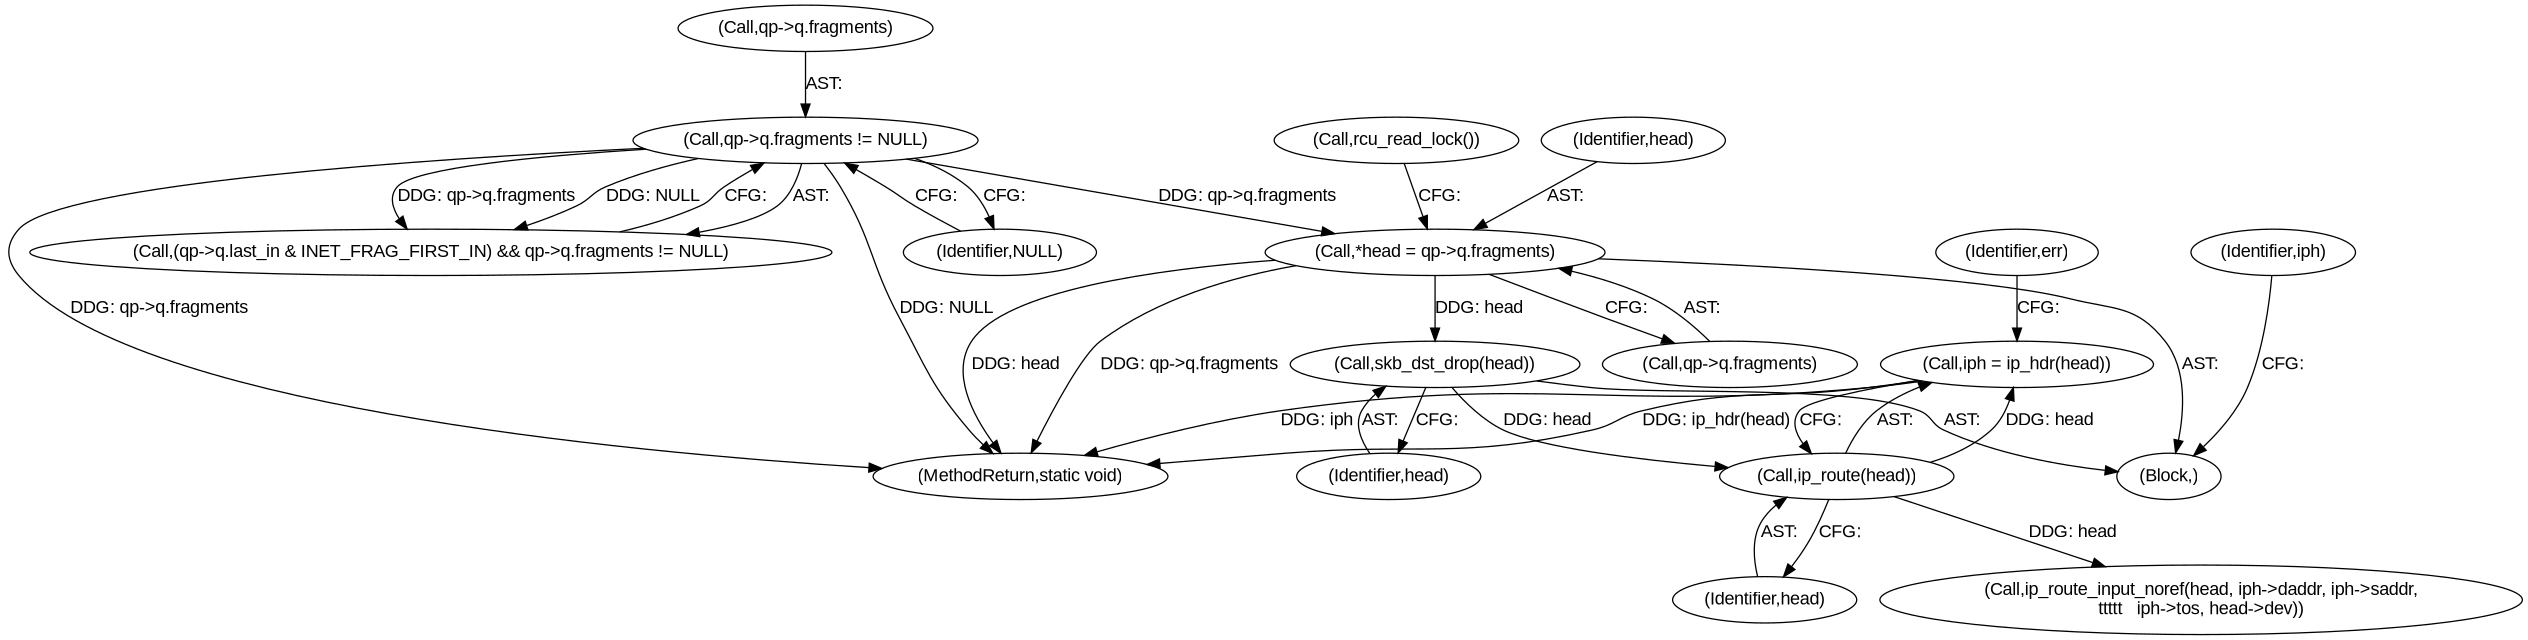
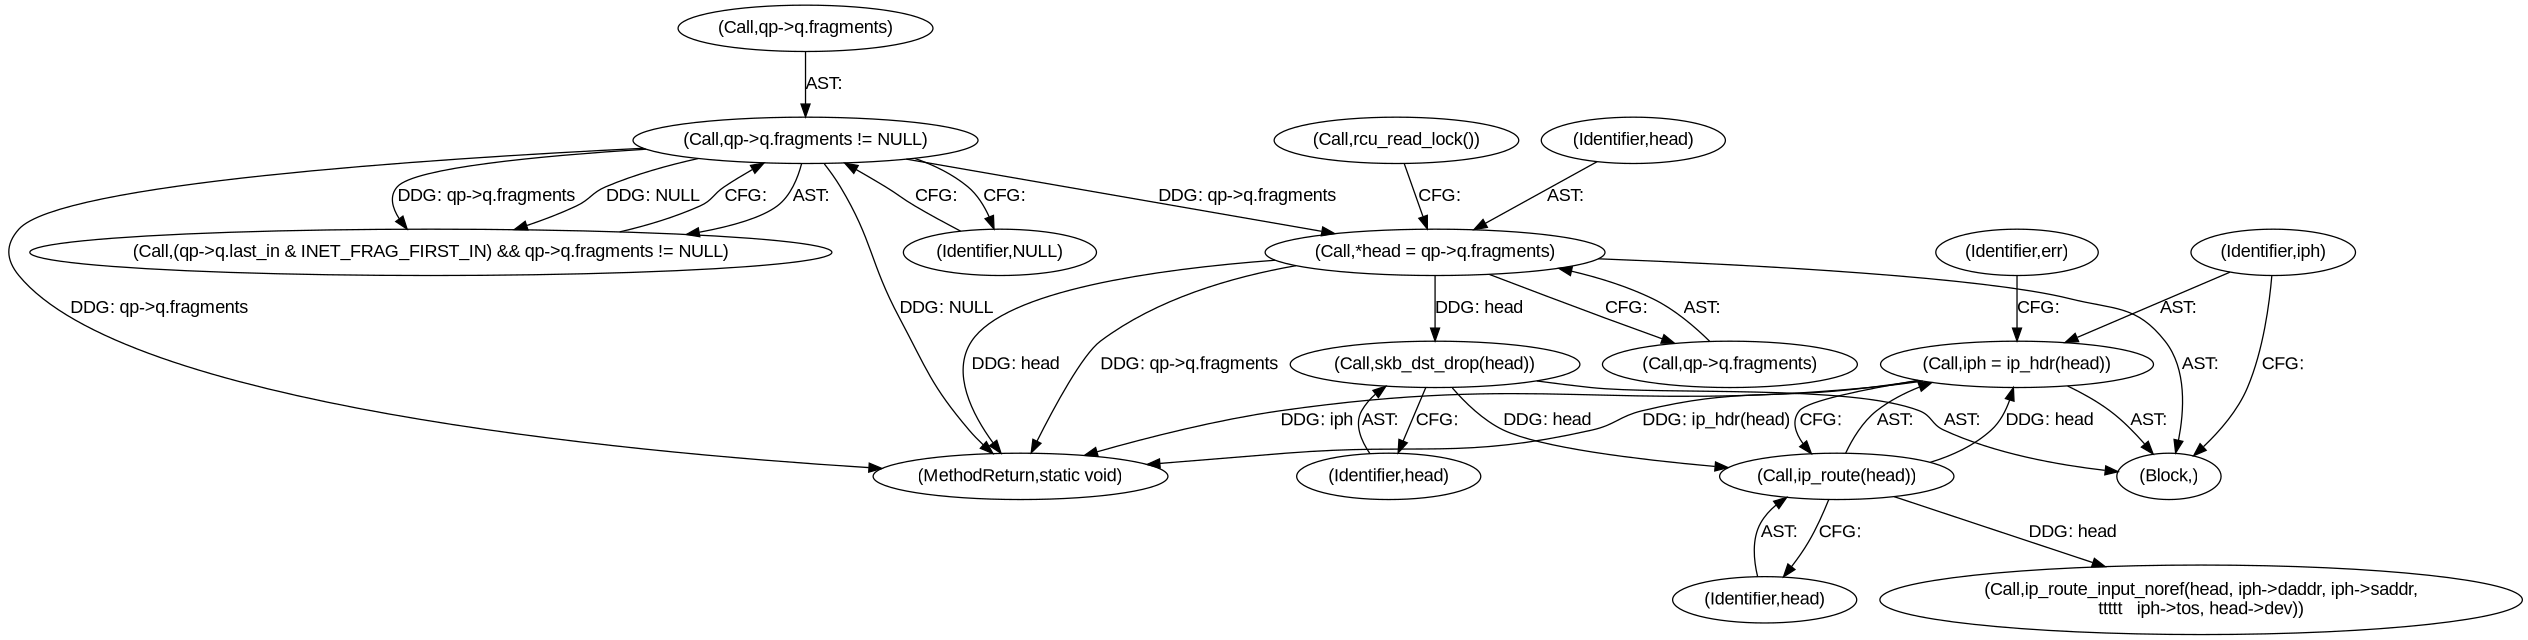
edge "(Identifier,iph)" -> "(Call,iph = ip_hdr(head))": added, label "AST:"
edge "(Call,iph = ip_hdr(head))" -> "(Block,)": added, label "AST:"
